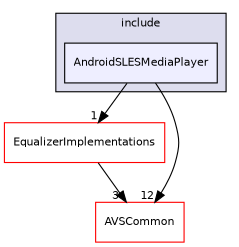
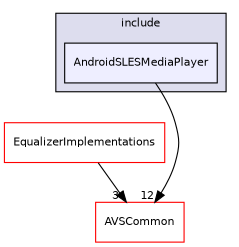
edge "AndroidSLESMediaPlayer" -> "EqualizerImplementations": removed
